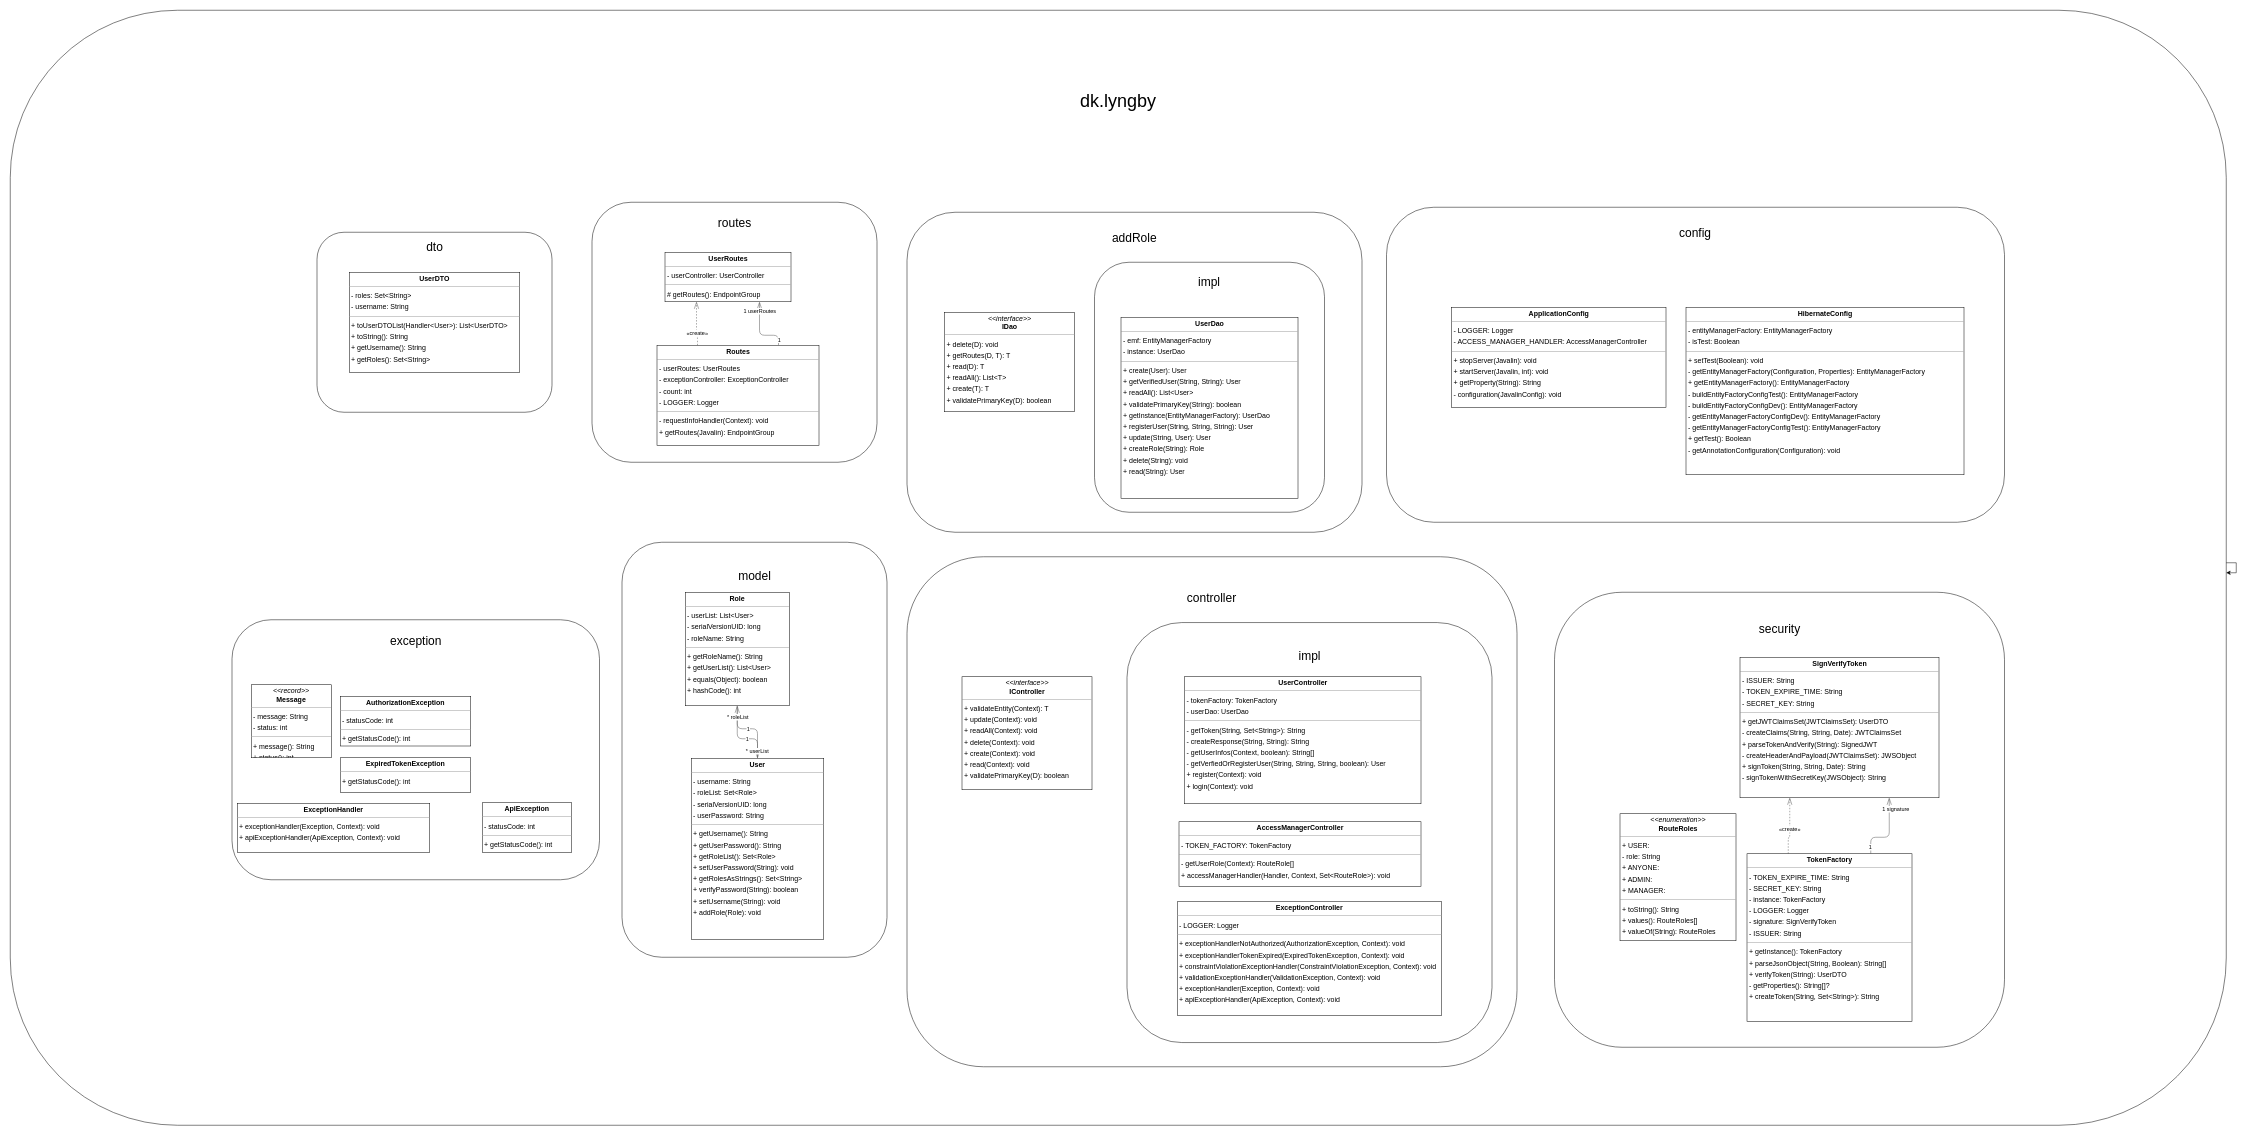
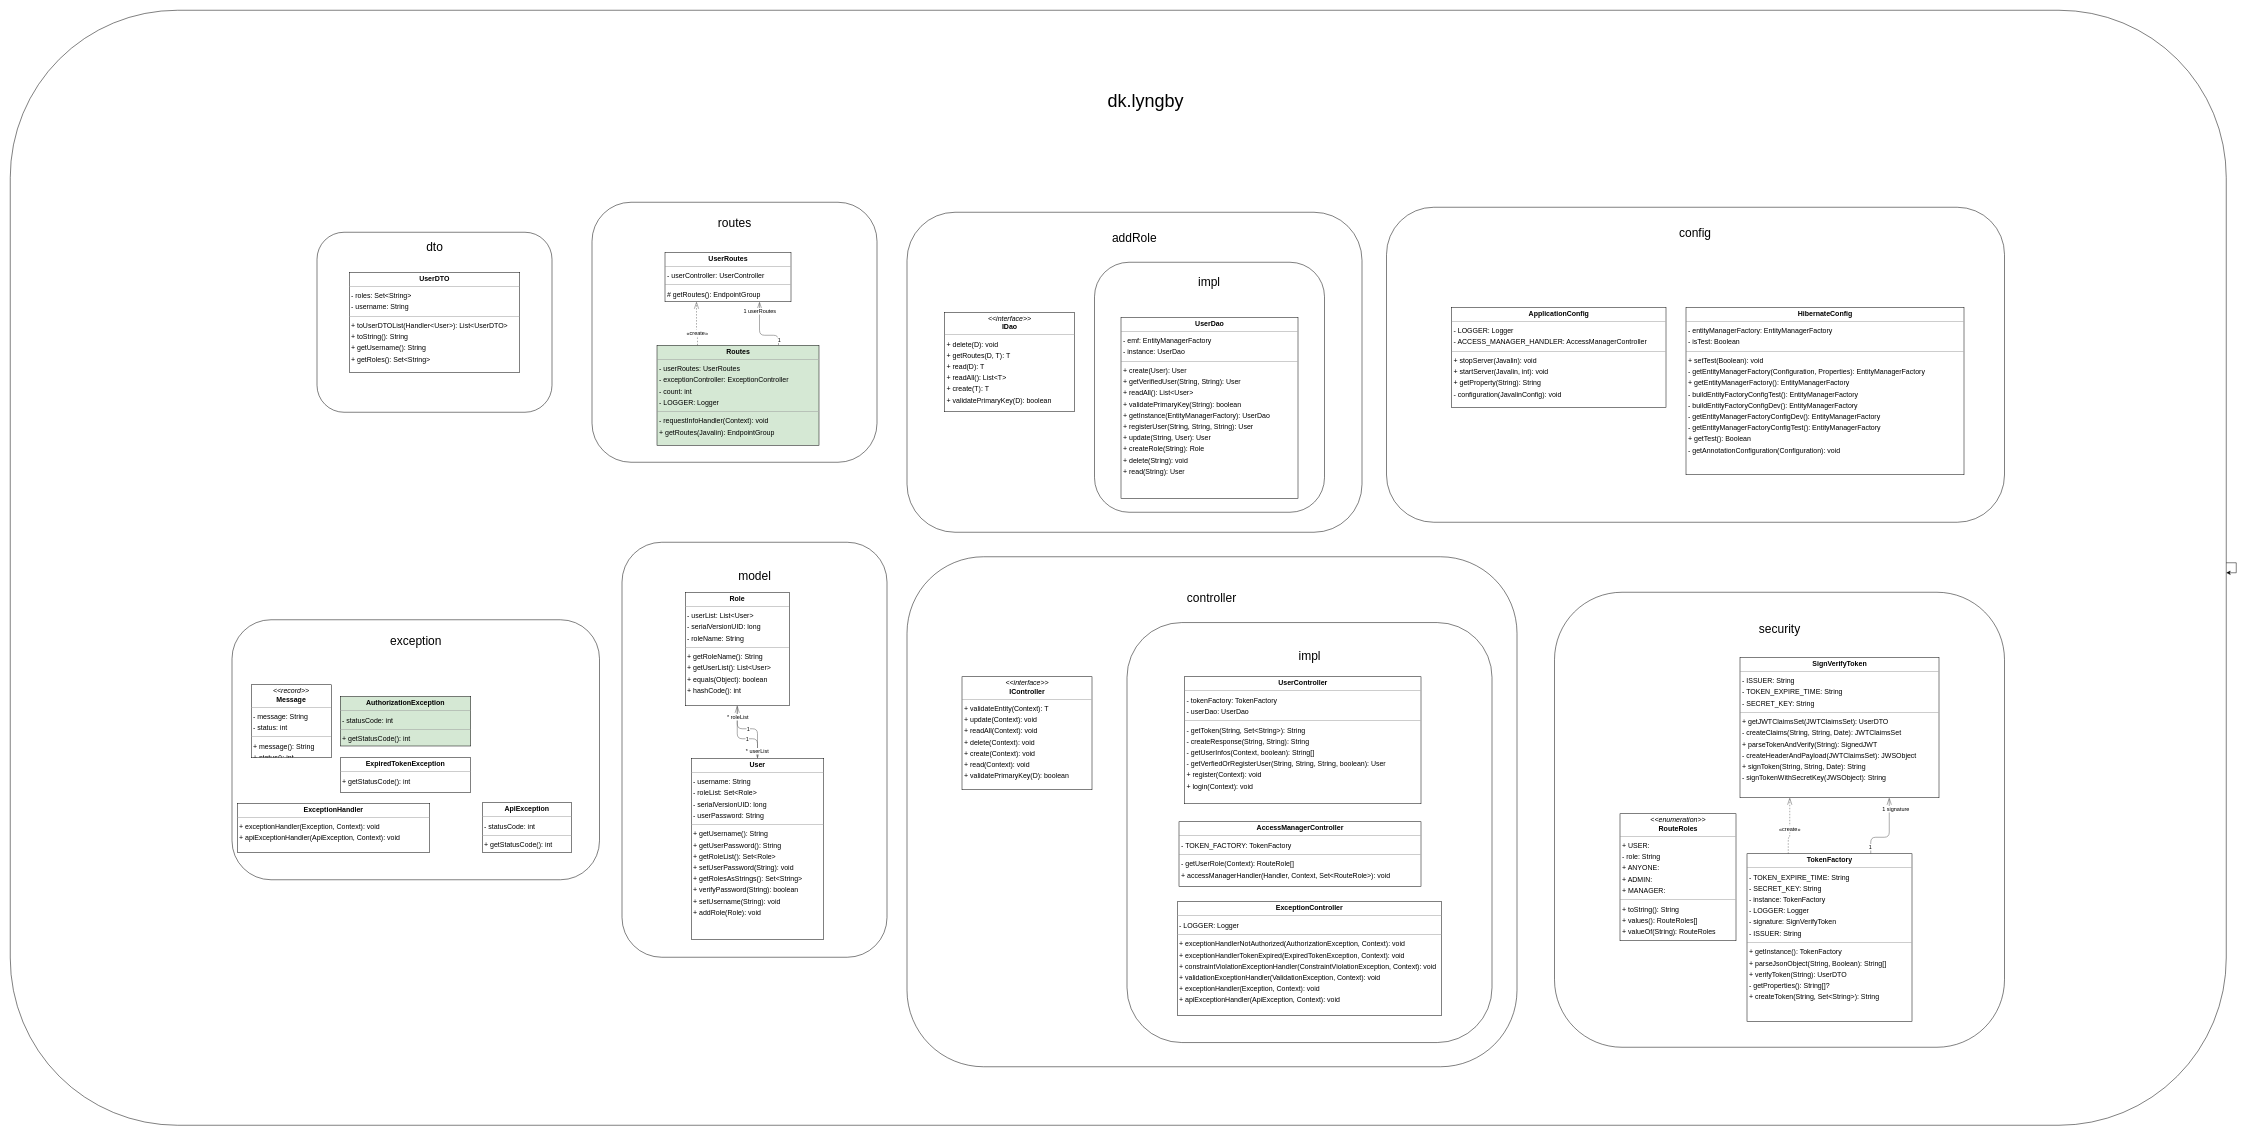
node "dk.lyngby": moved (1118, 100) -> (1146, 100)
node "Routes - userRoutes: UserRoutes - exceptionController: ExceptionController - count: int - LOGGER: Logger - requestInfoHandler(Context): void + getRoutes(Javalin): EndpointGroup": fillcolor #ffffff -> #d5e8d4
node "AuthorizationException - statusCode: int + getStatusCode(): int": fillcolor #ffffff -> #d5e8d4
